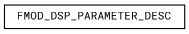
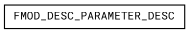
node "FMOD_DSP_PARAMETER_DESC": label "FMOD_DSP_PARAMETER_DESC" -> "FMOD_DESC_PARAMETER_DESC"
